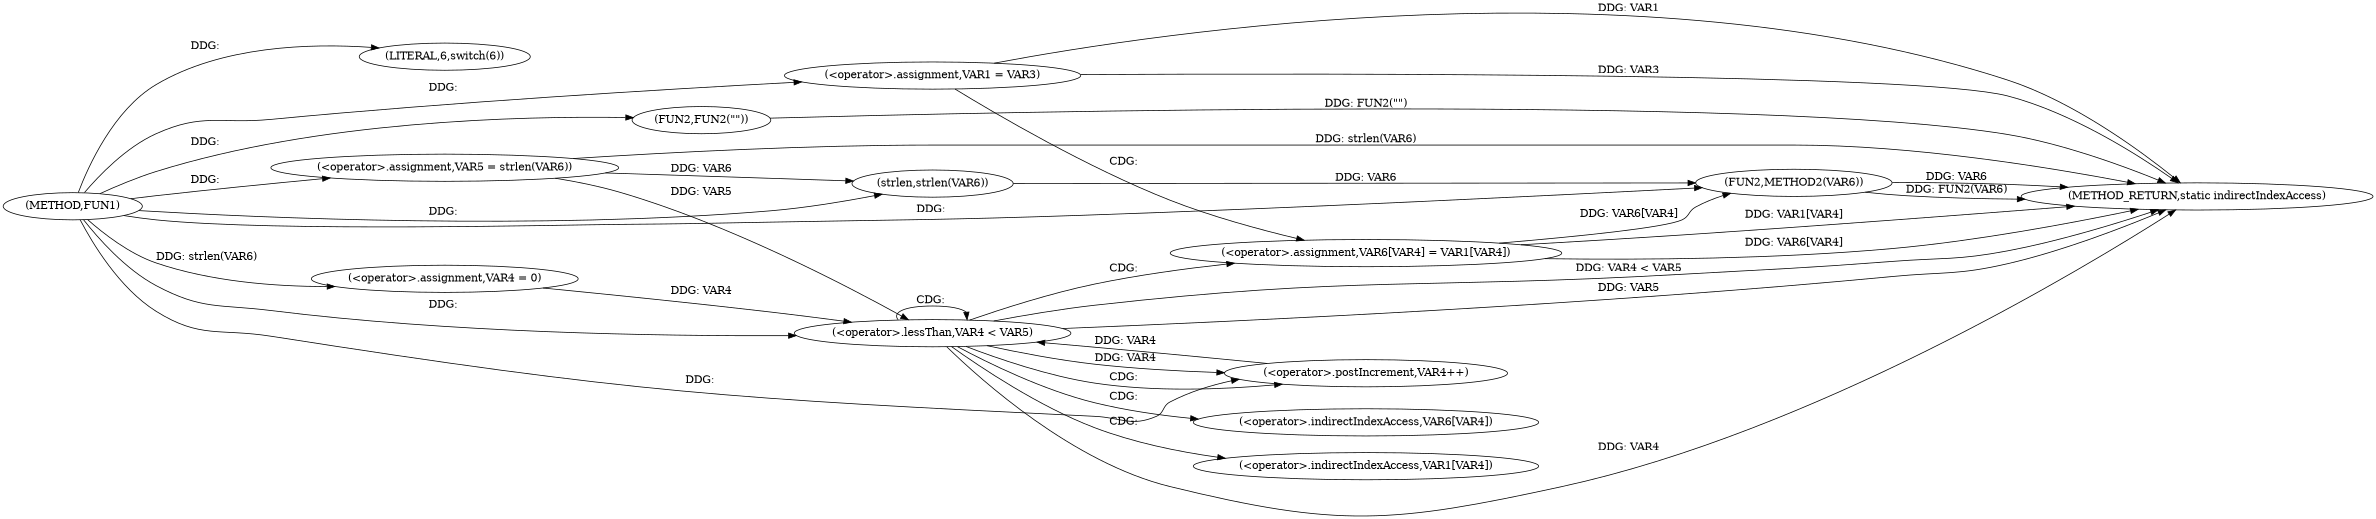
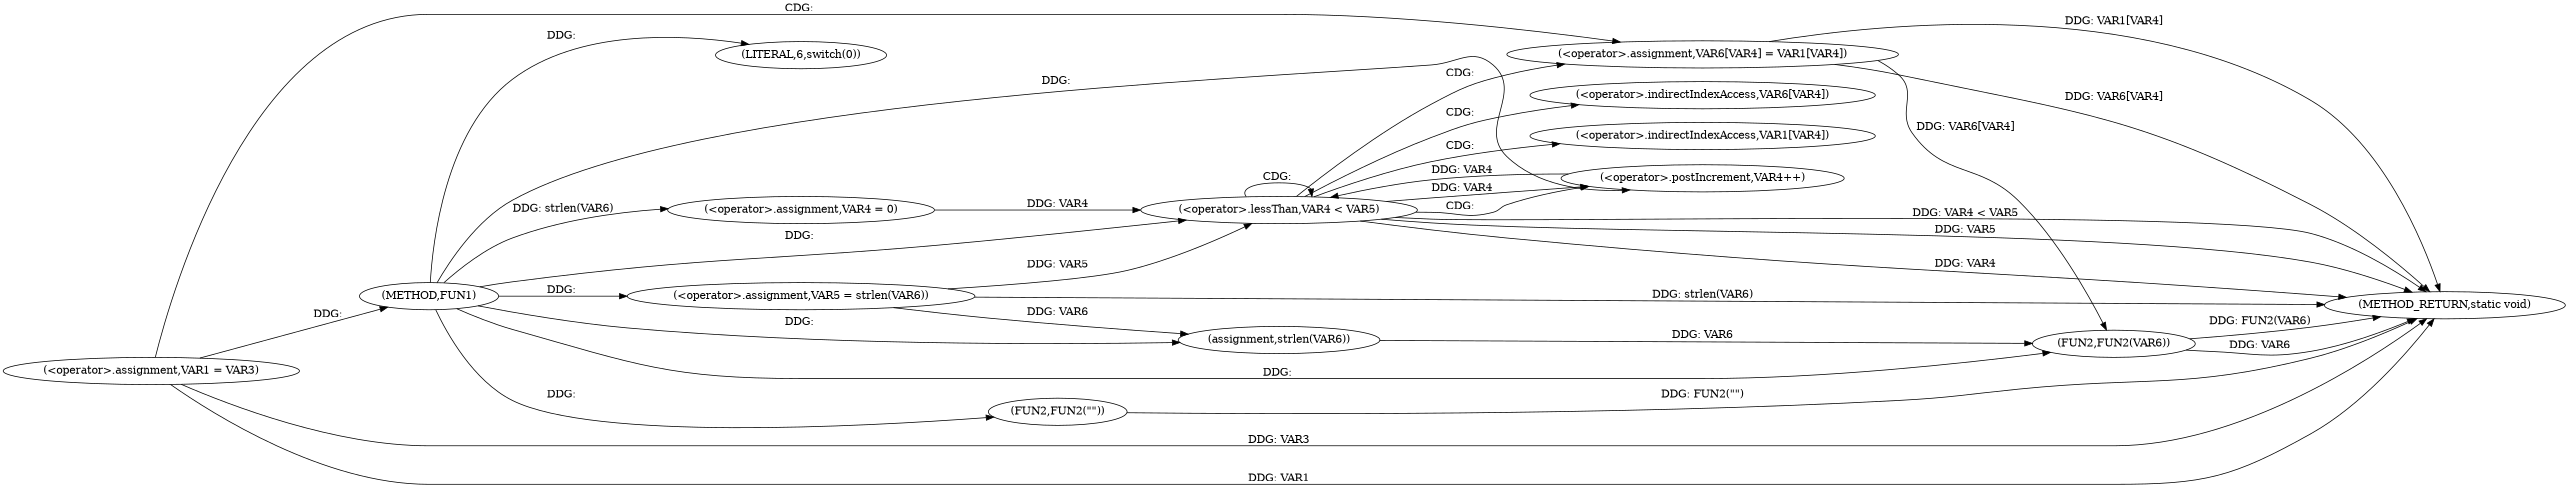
node "(LITERAL,6,switch(6))": label "(LITERAL,6,switch(6))" -> "(LITERAL,6,switch(0))"
edge "(METHOD,FUN1)" -> "(<operator>.assignment,VAR1 = VAR3)": reversed
node "(FUN2,METHOD2(VAR6))": label "(FUN2,METHOD2(VAR6))" -> "(FUN2,FUN2(VAR6))"
node "(strlen,strlen(VAR6))": label "(strlen,strlen(VAR6))" -> "(assignment,strlen(VAR6))"
node "(METHOD_RETURN,static indirectIndexAccess)": label "(METHOD_RETURN,static indirectIndexAccess)" -> "(METHOD_RETURN,static void)"
